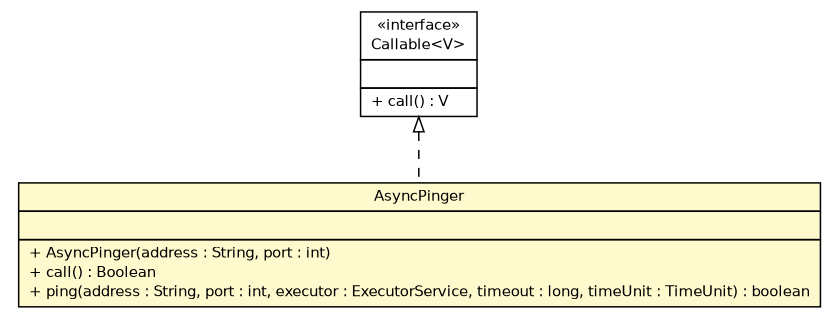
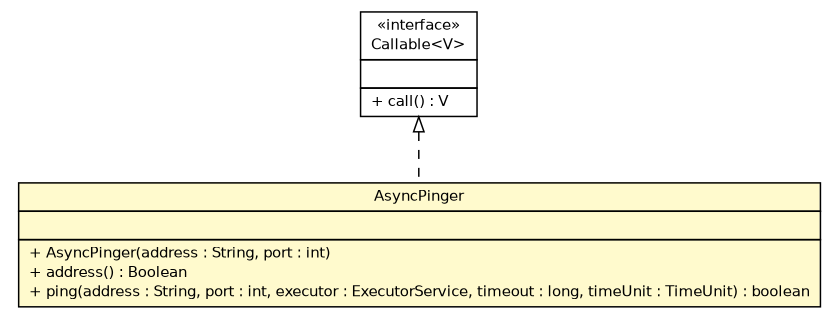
node "AsyncPinger": text "+ call() : Boolean" -> "+ address() : Boolean"
